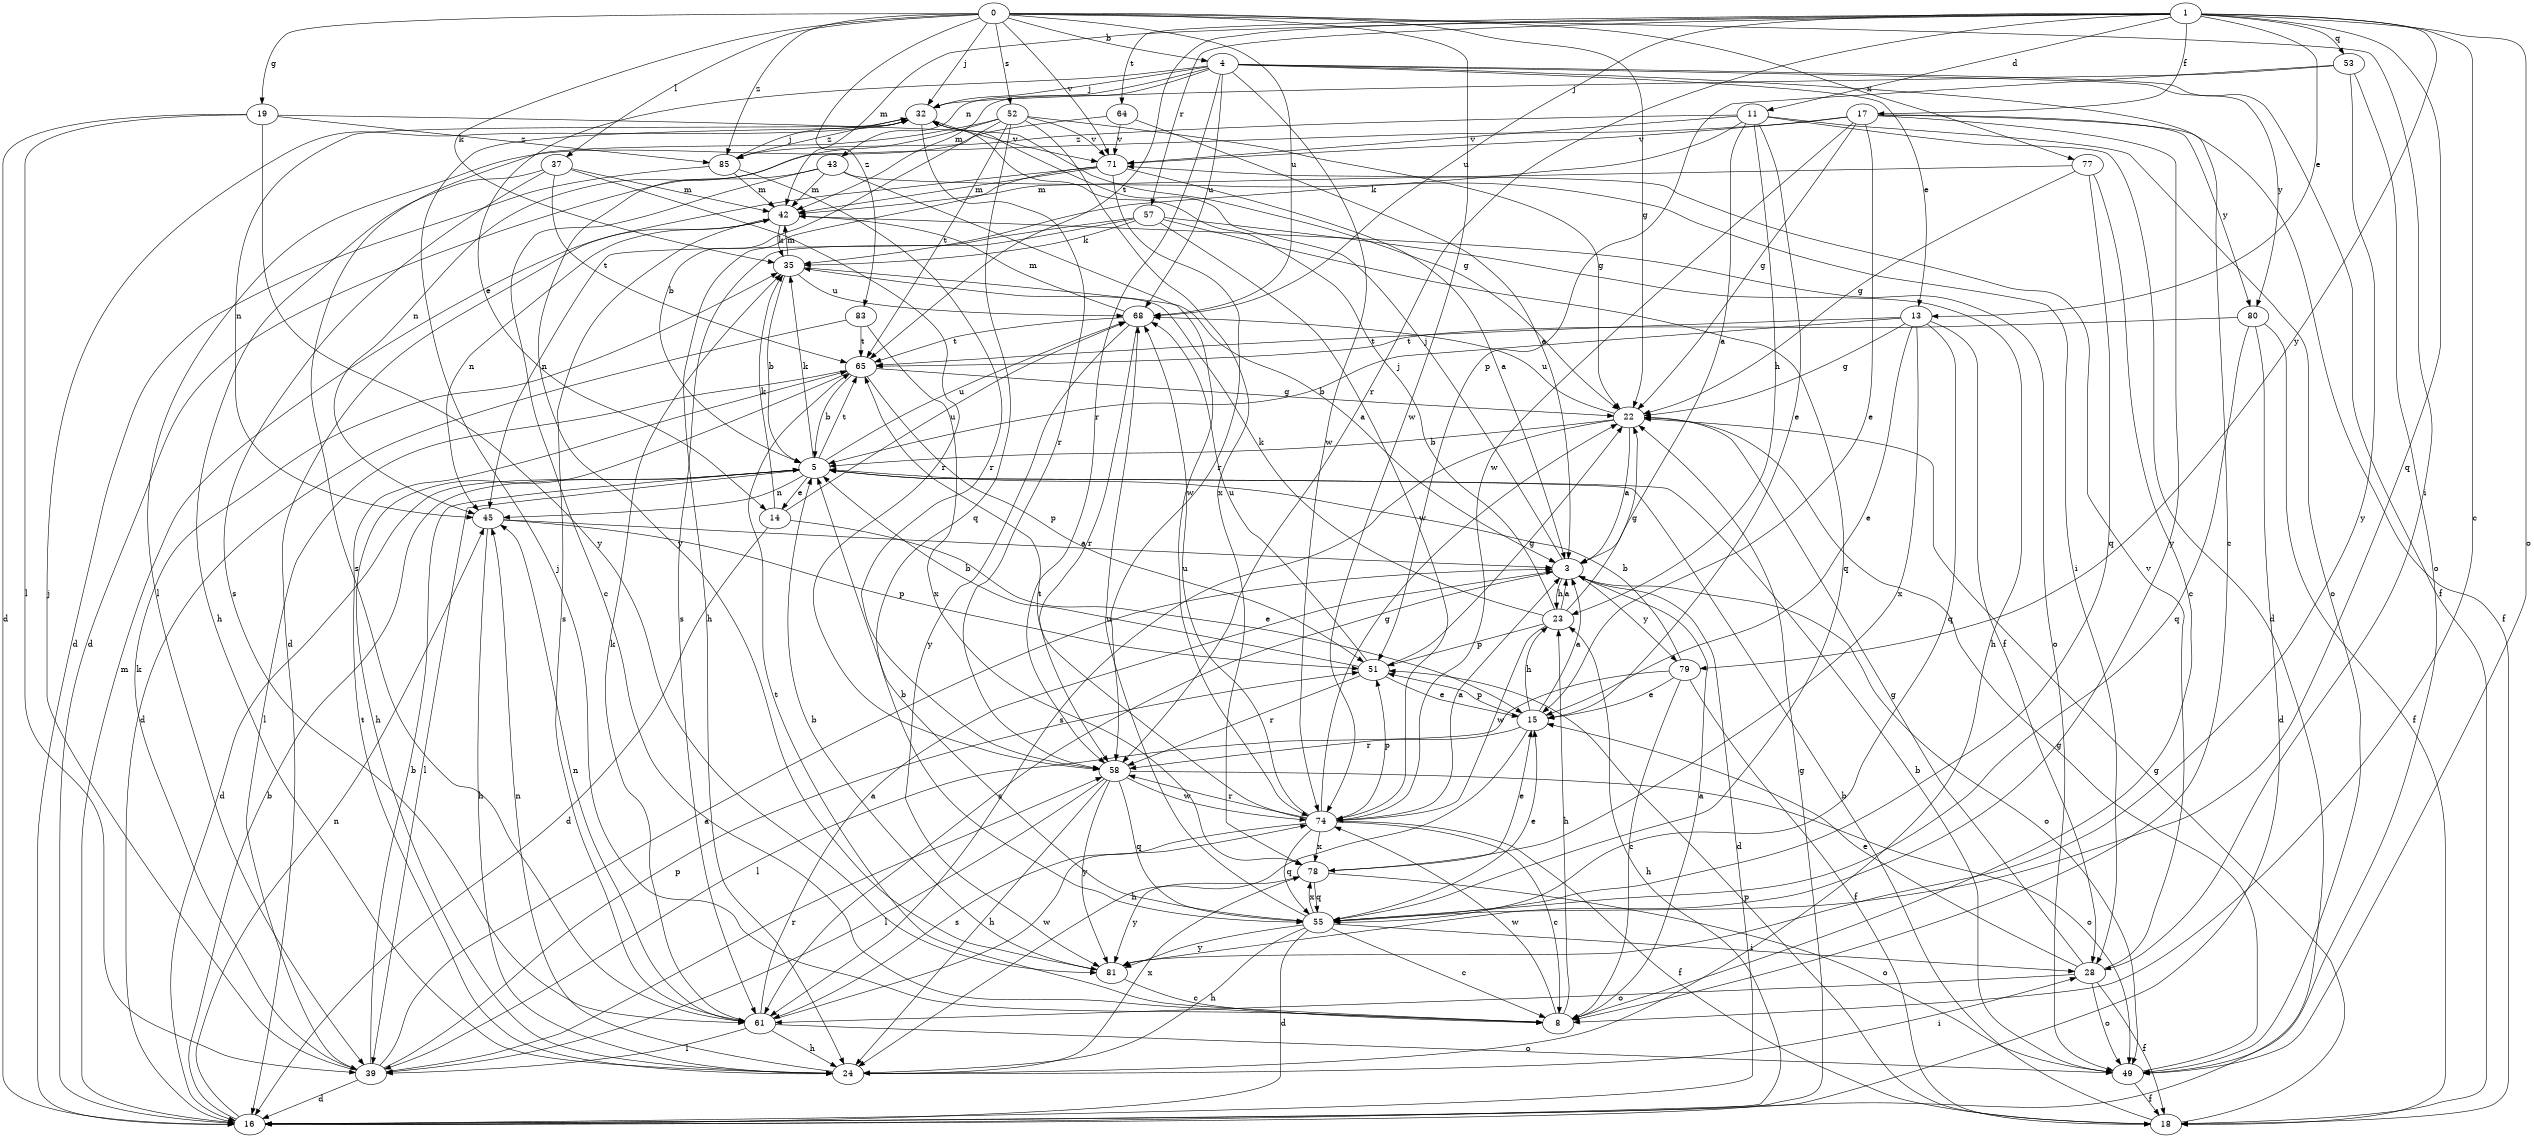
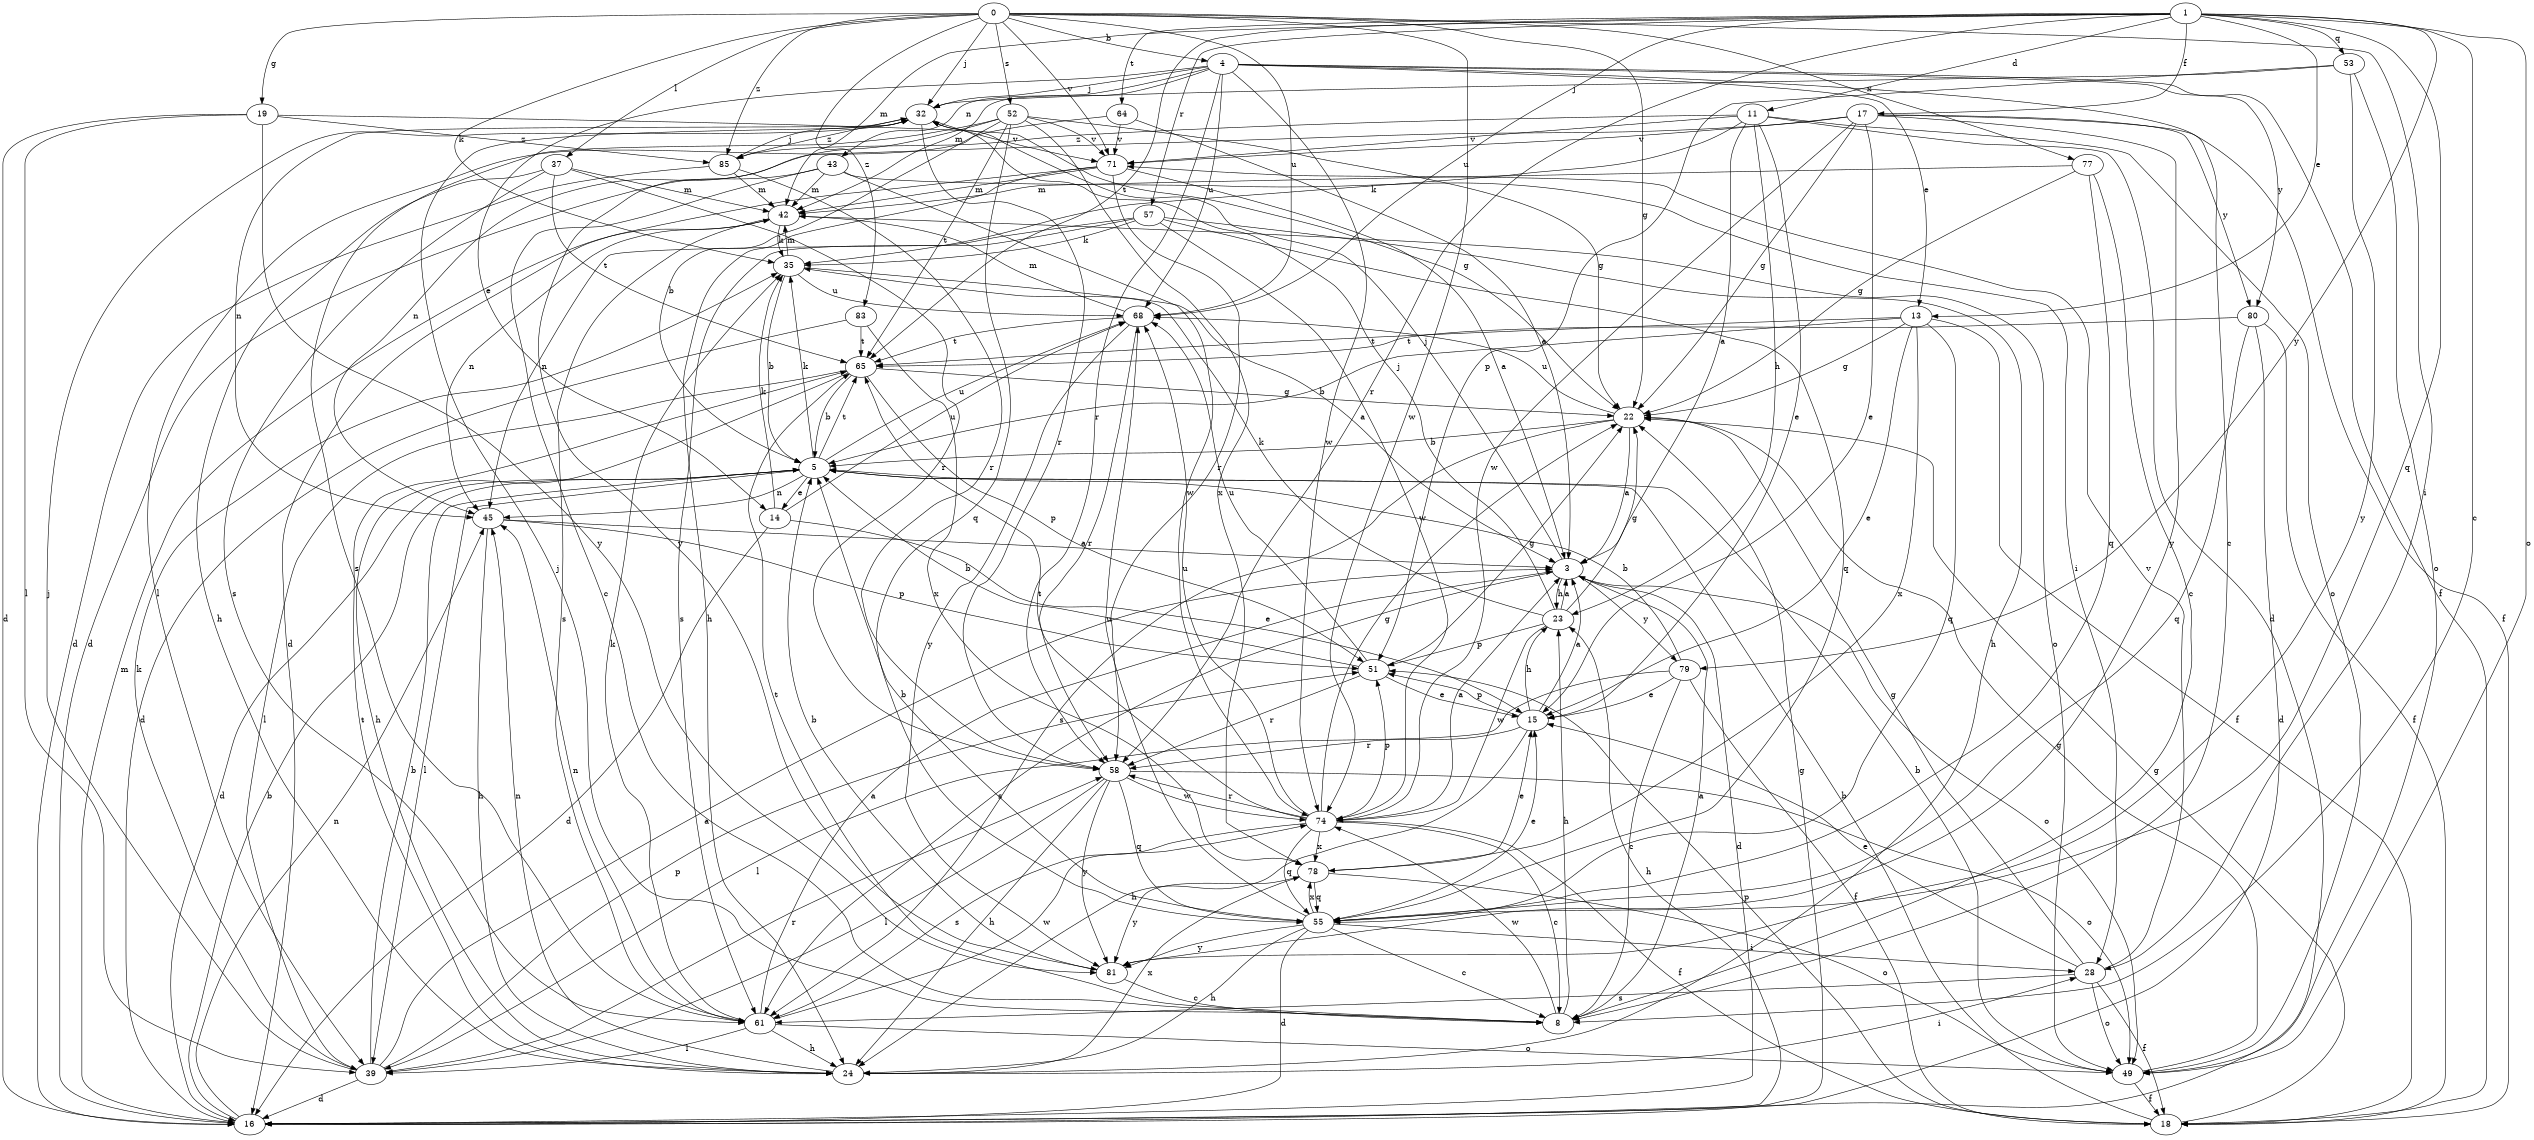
edge "13" -> "28": now "13" -> "18"
edge "28" -> "61": label "o" -> "s"
